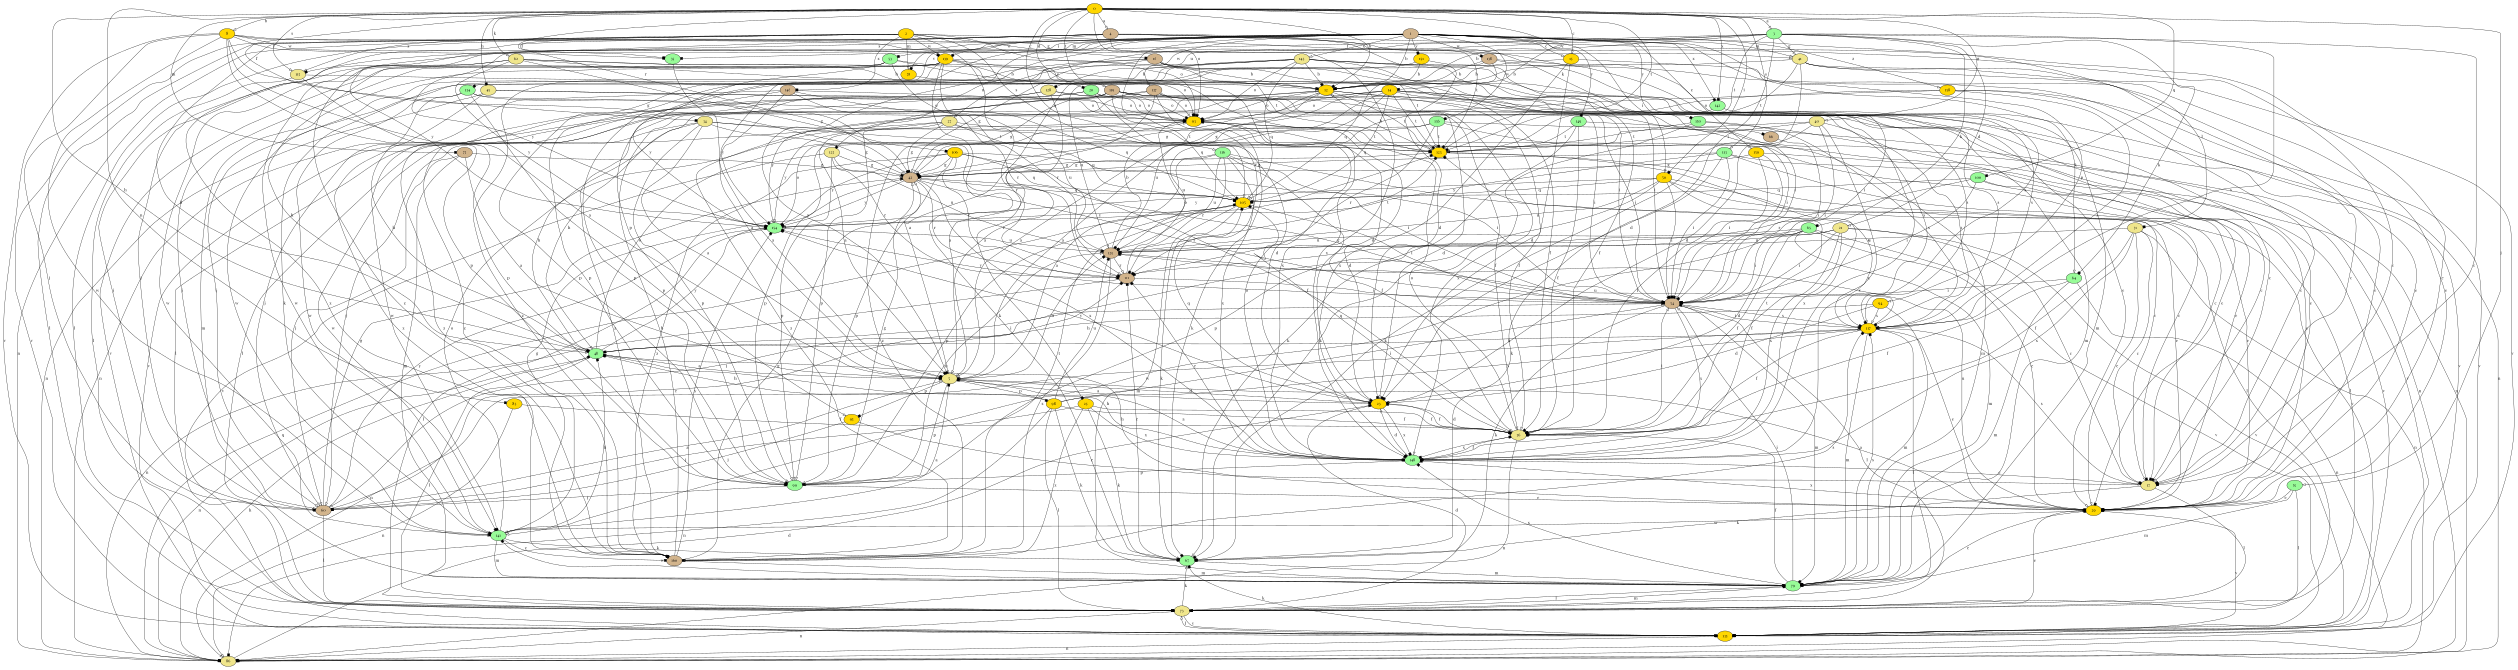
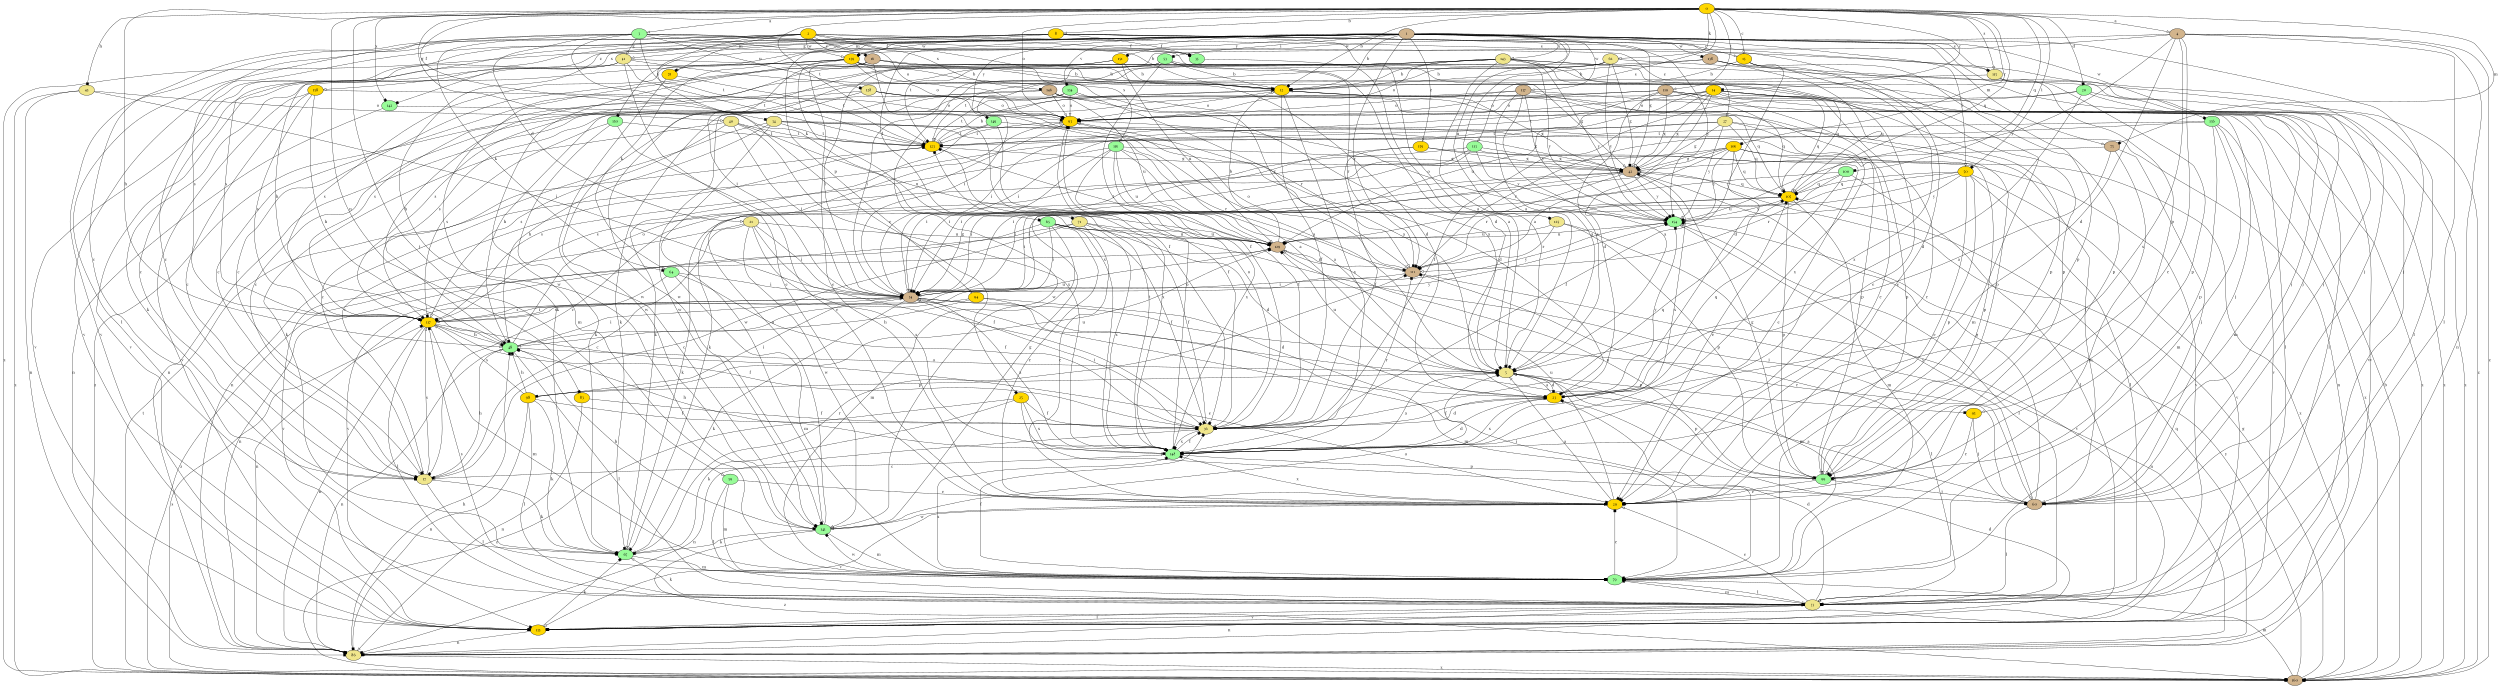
edge "1" -> "41": now "1" -> "75"
edge "151" -> "17": added, label "c"
edge "62" -> "23": removed, label "d"
edge "16" -> "141": now "16" -> "67"
node "66": removed
edge "125" -> "42": removed, label "g"
edge "106" -> "117": added, label "s"
edge "117" -> "79": arrowhead onormal -> box
edge "86" -> "160": added, label "z"
